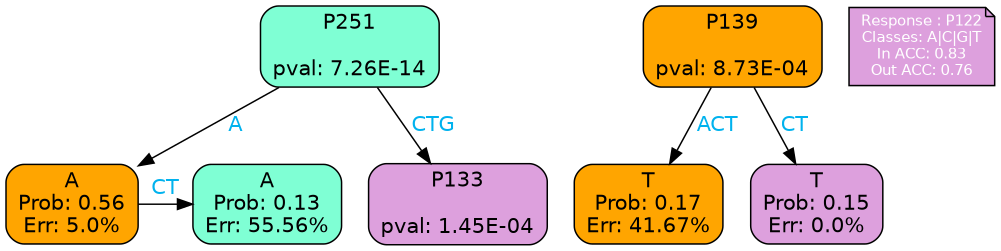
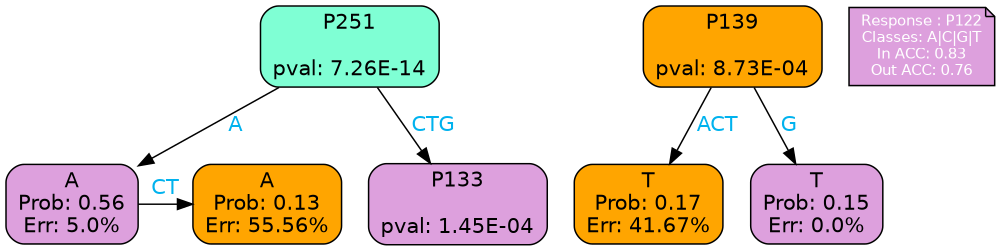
edge "P139 pval: 8.73E-04" -> "T Prob: 0.15 Err: 0.0%": label "CT" -> "G"
node "A Prob: 0.56 Err: 5.0%": fillcolor orange -> plum
node "A Prob: 0.13 Err: 55.56%": fillcolor aquamarine -> orange
